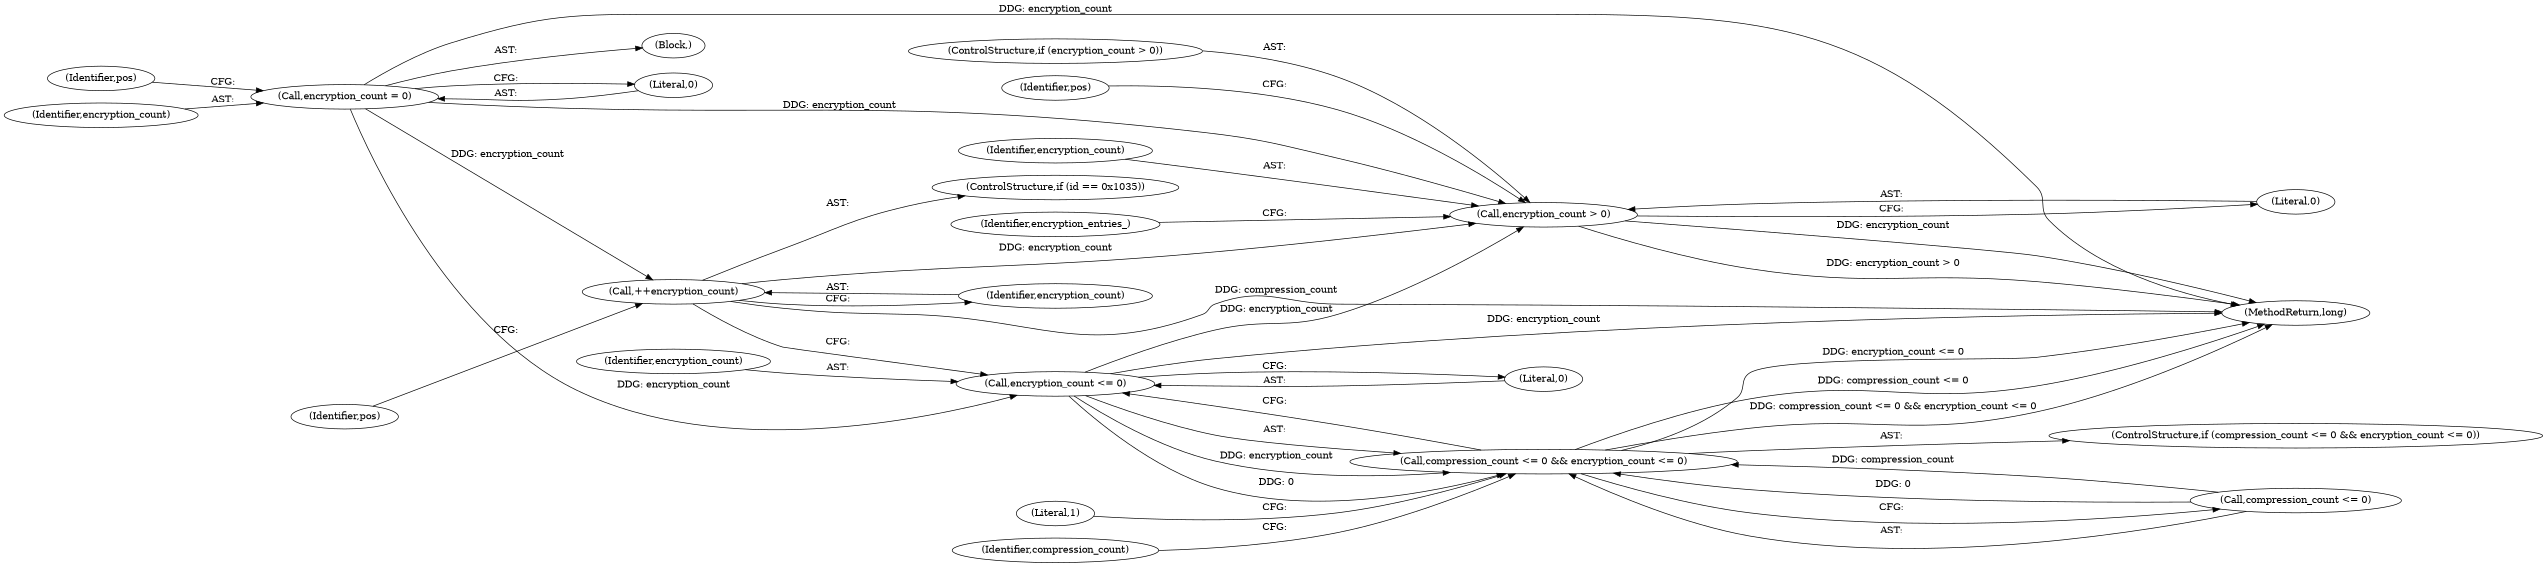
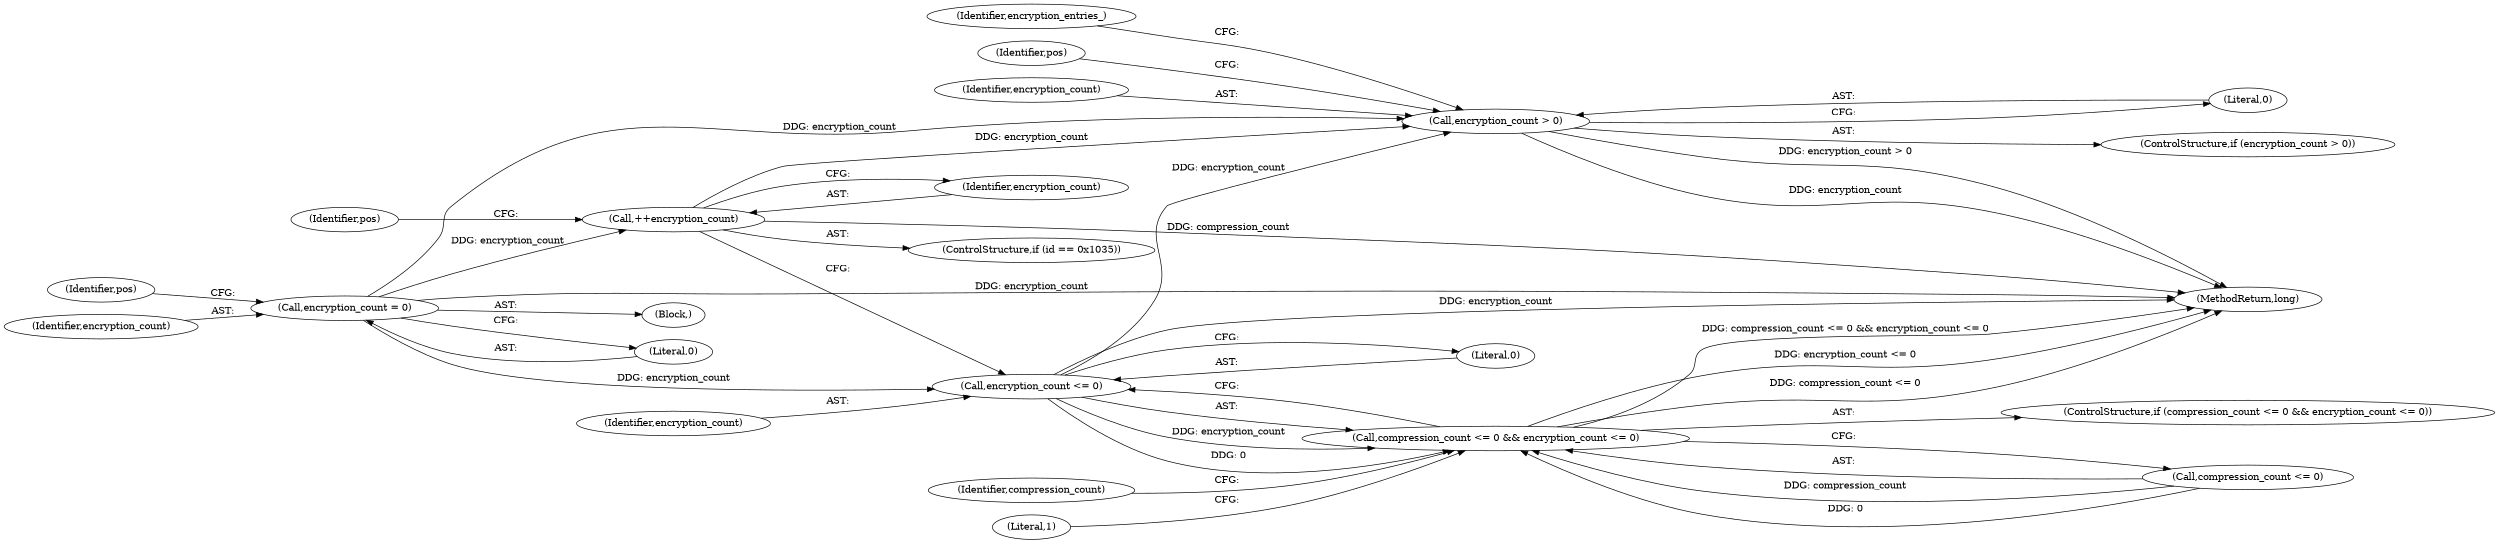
edge "(ControlStructure,if (encryption_count > 0))" -> "(Call,encryption_count > 0)": reversed
